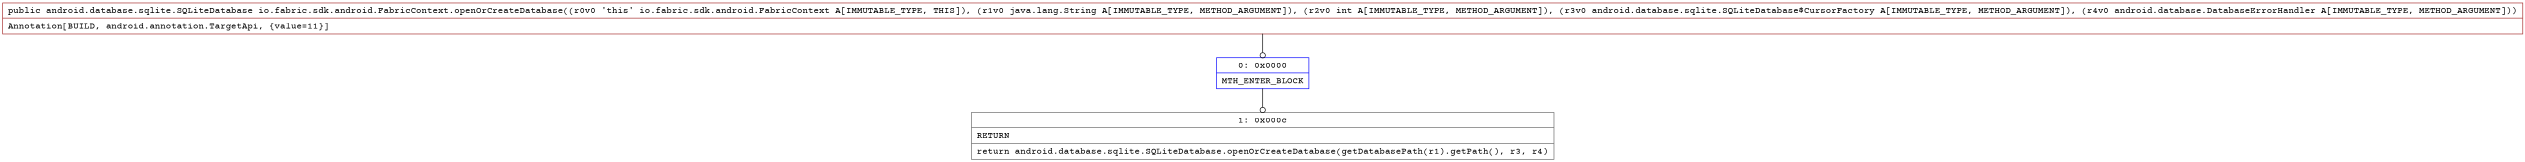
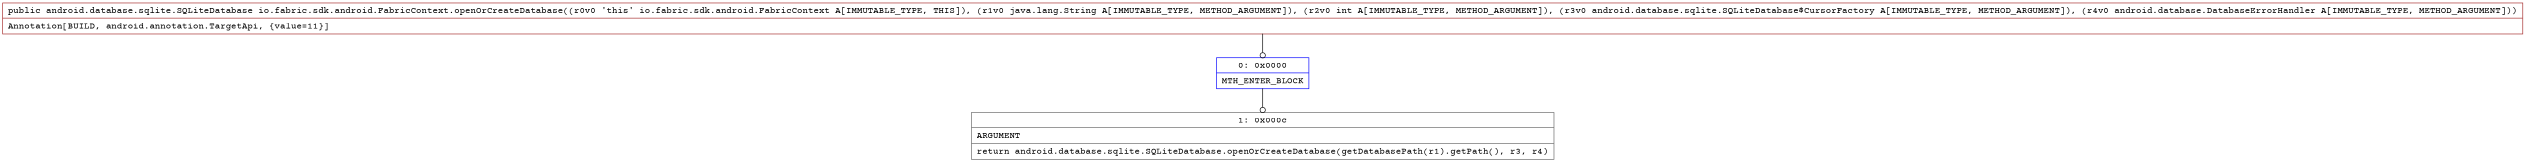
node "1: 0x000c": text "RETURN" -> "ARGUMENT"
